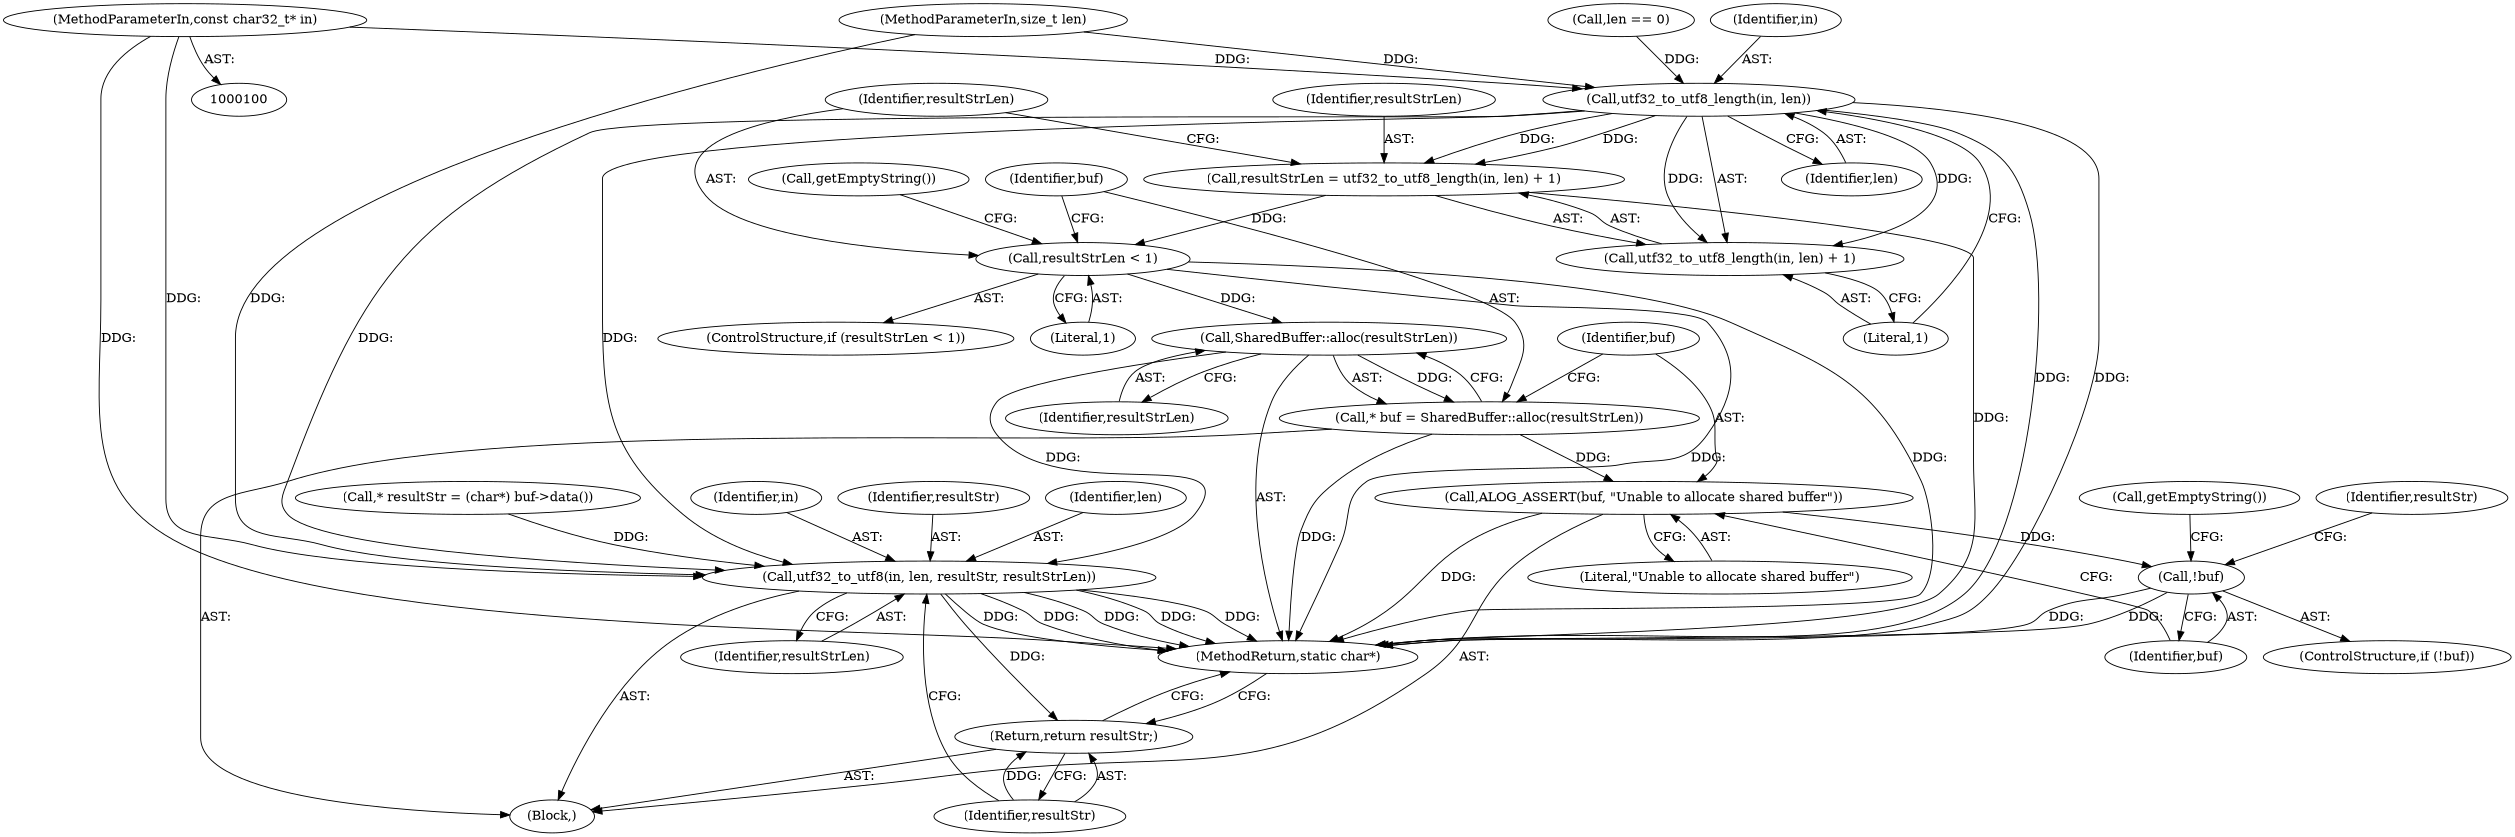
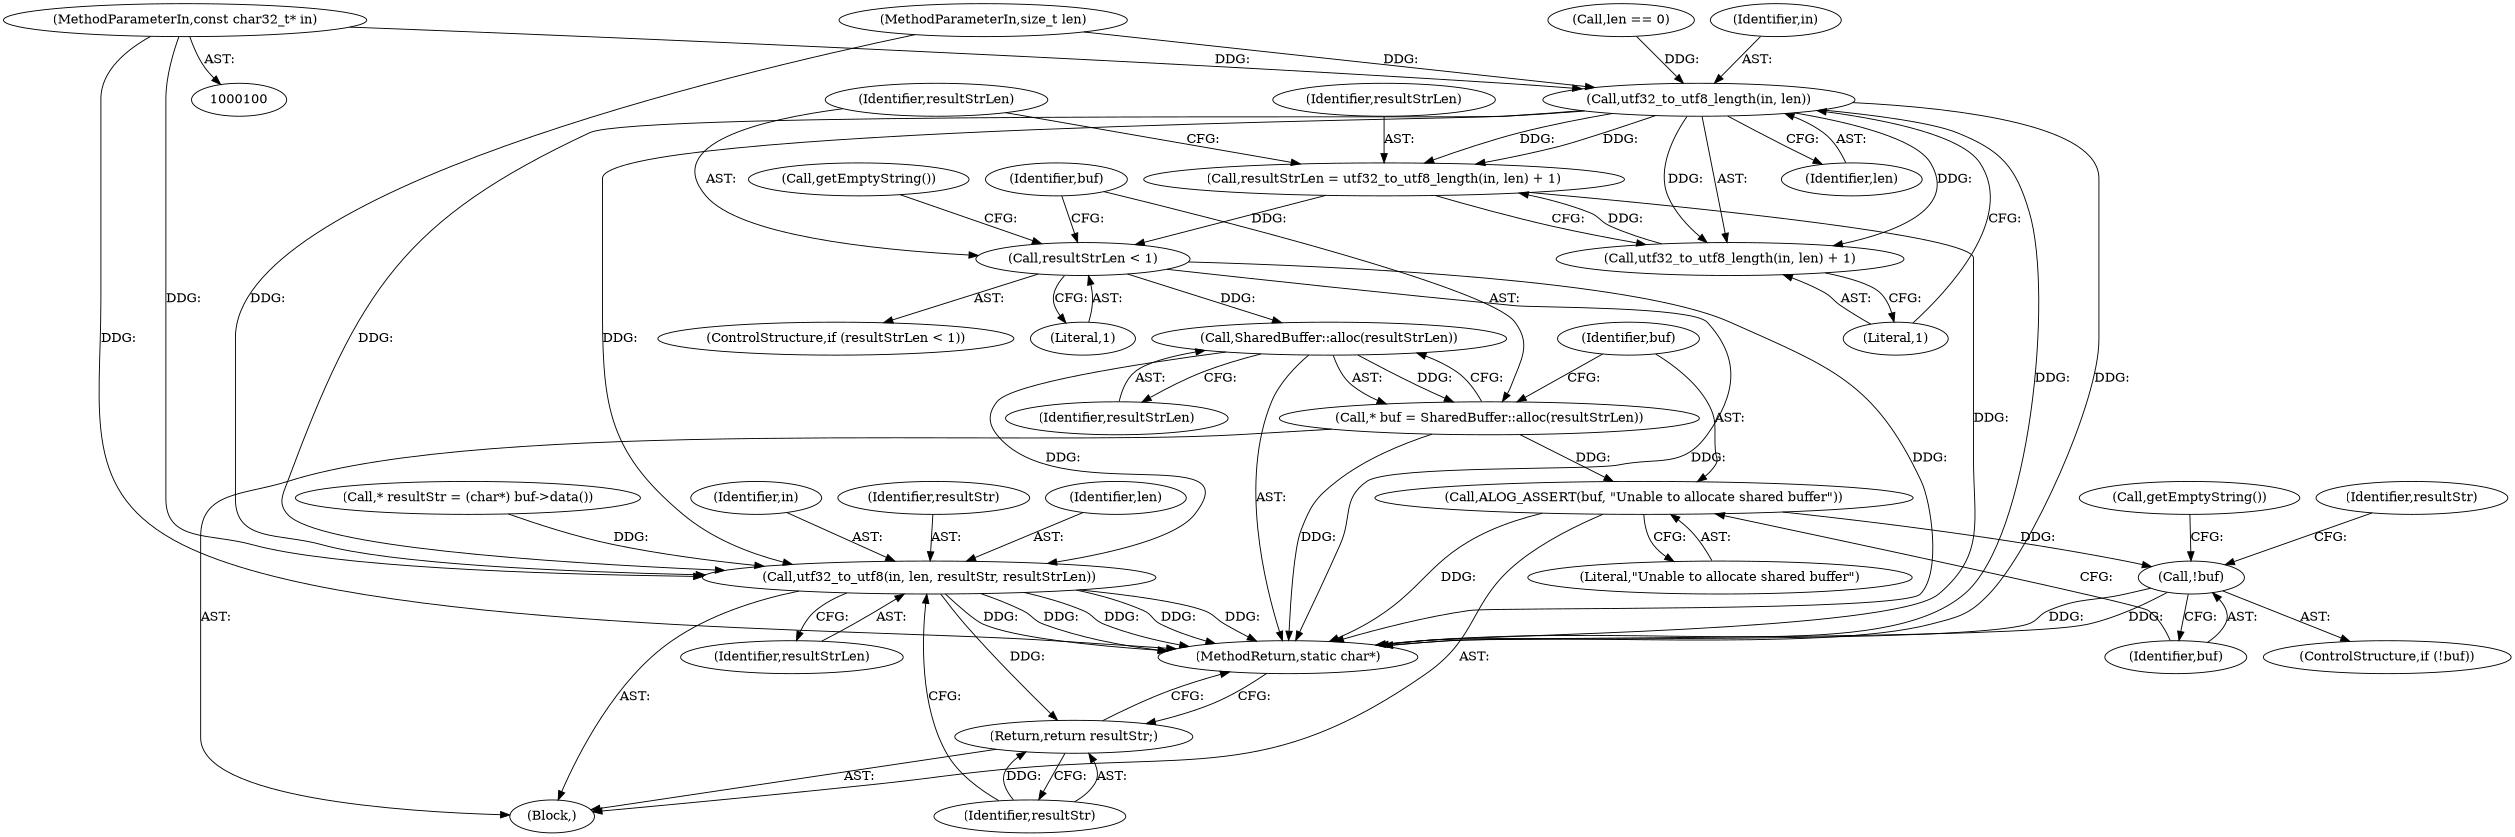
edge "(Call,resultStrLen = utf32_to_utf8_length(in, len) + 1)" -> "(Call,utf32_to_utf8_length(in, len) + 1)": label "AST: " -> "CFG: "
edge "(Call,utf32_to_utf8_length(in, len) + 1)" -> "(Call,resultStrLen = utf32_to_utf8_length(in, len) + 1)": label "AST: " -> "DDG: "
